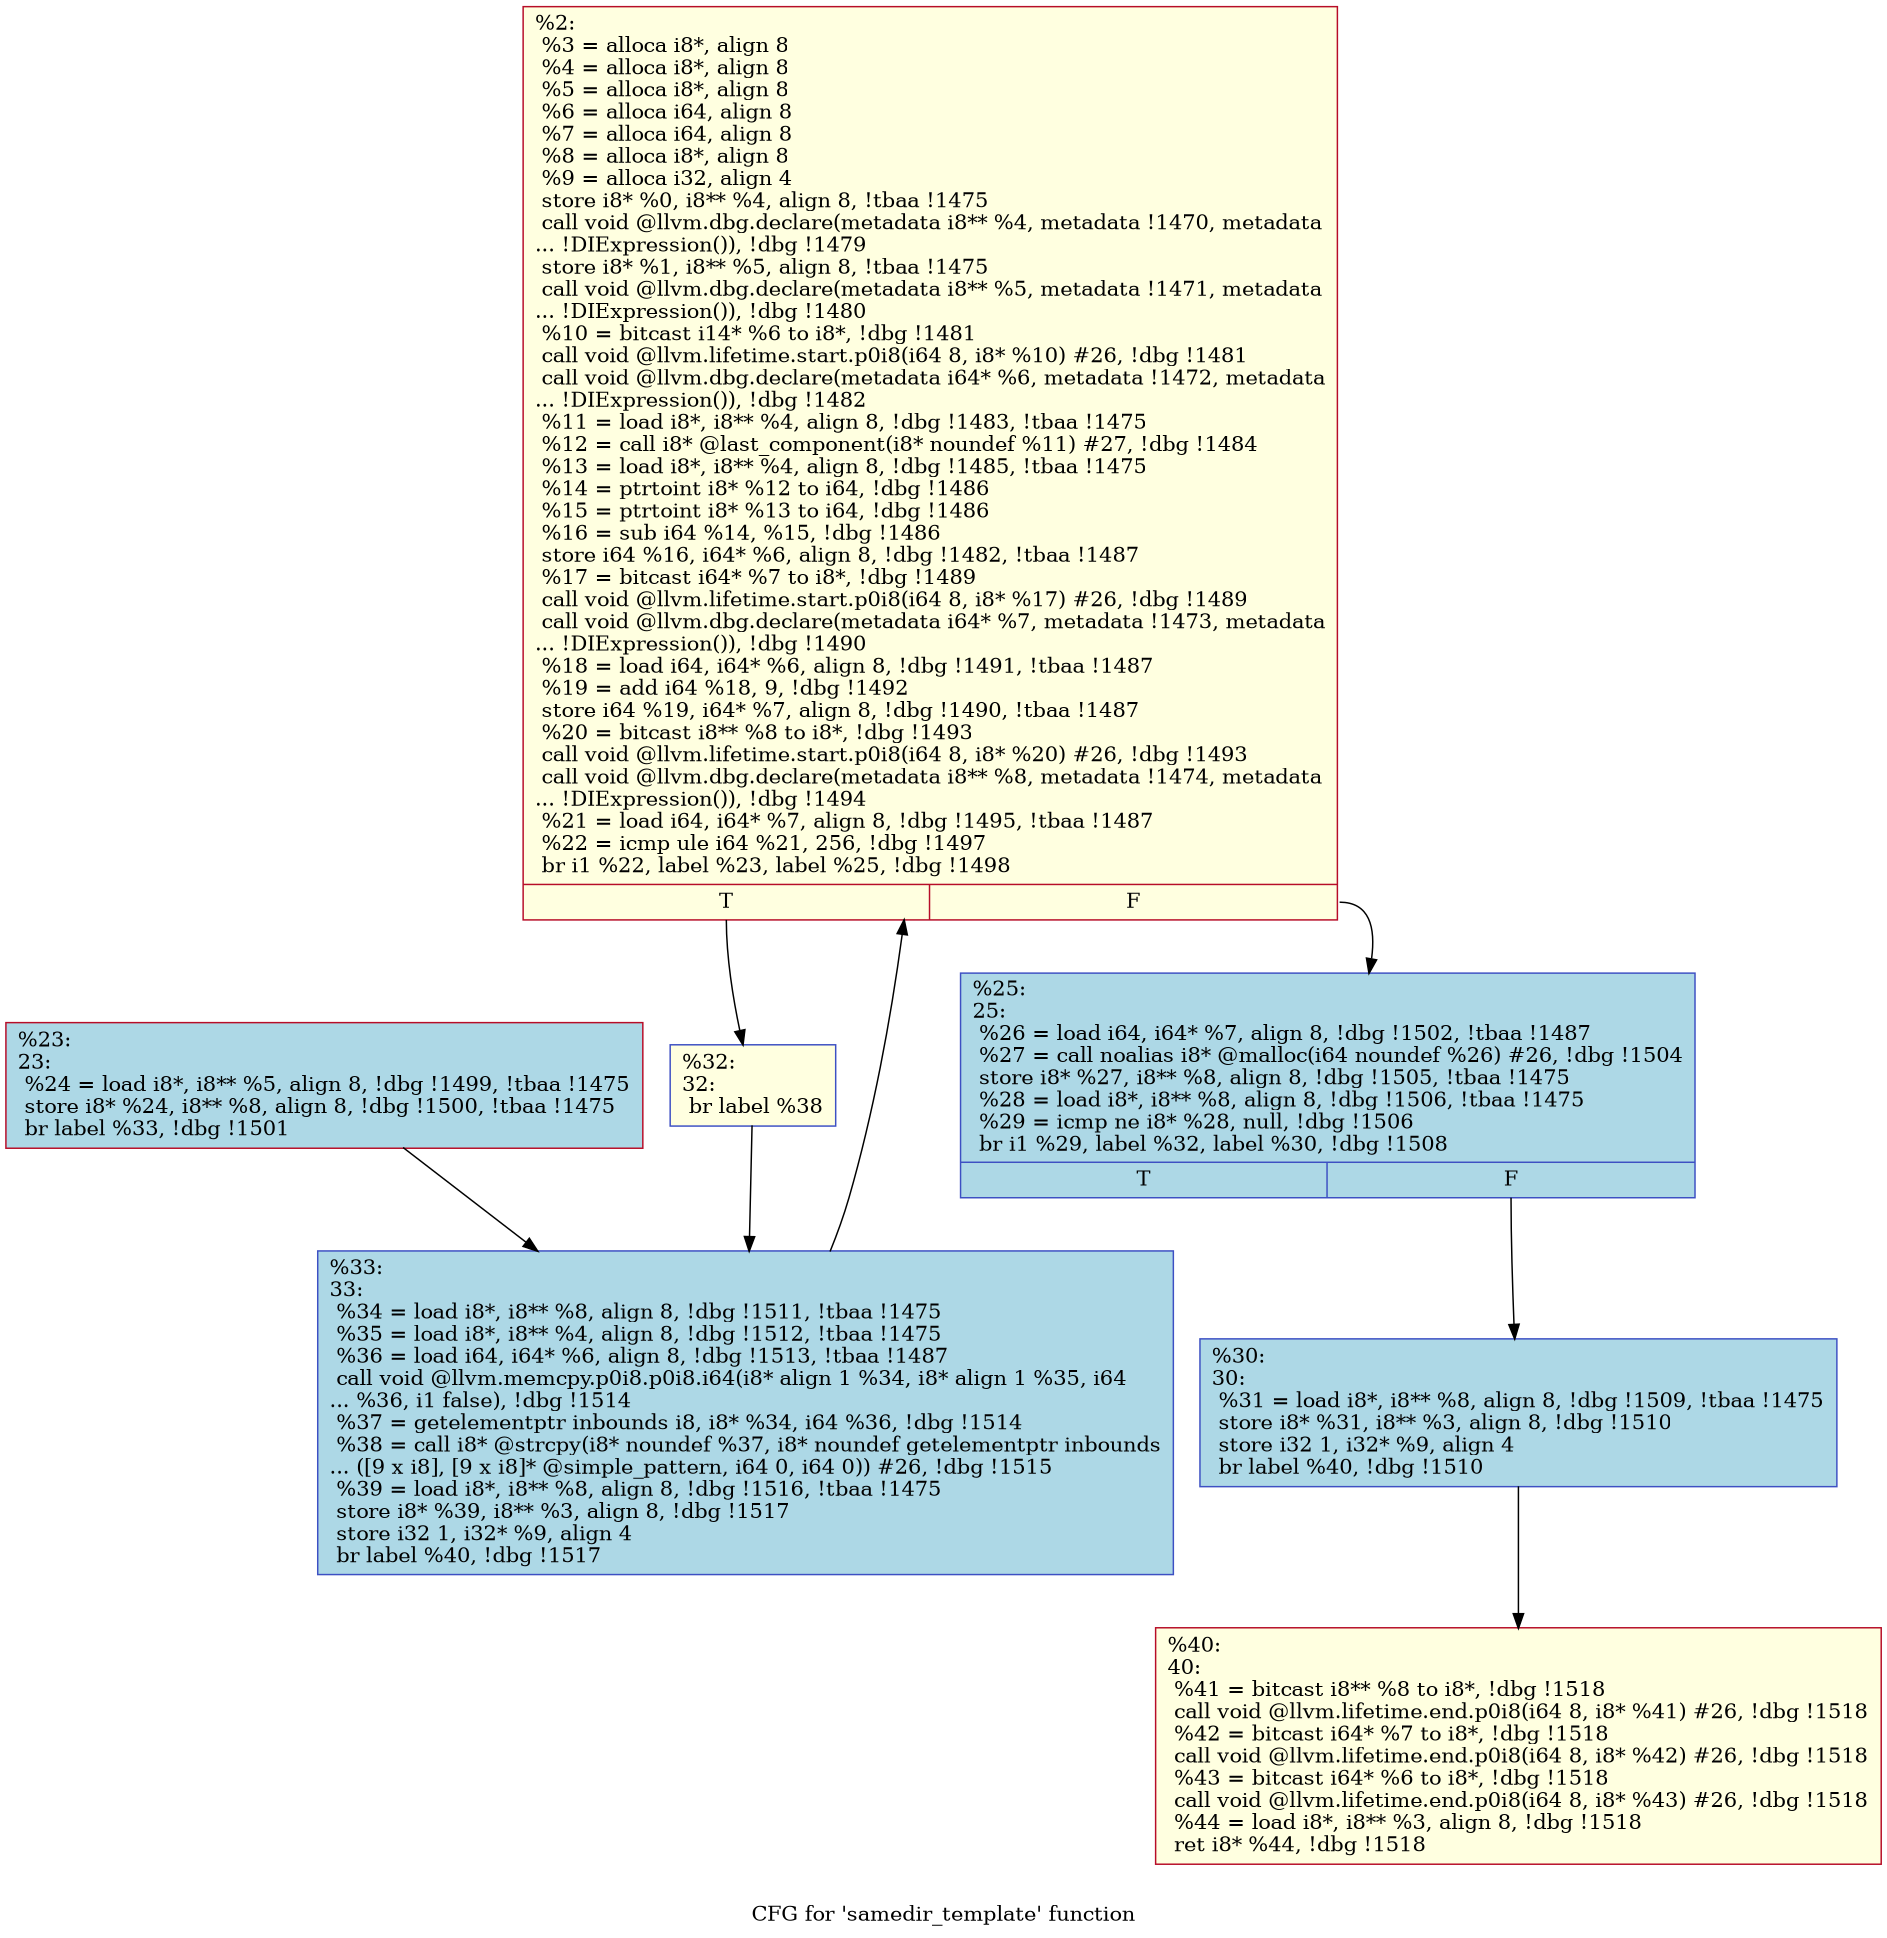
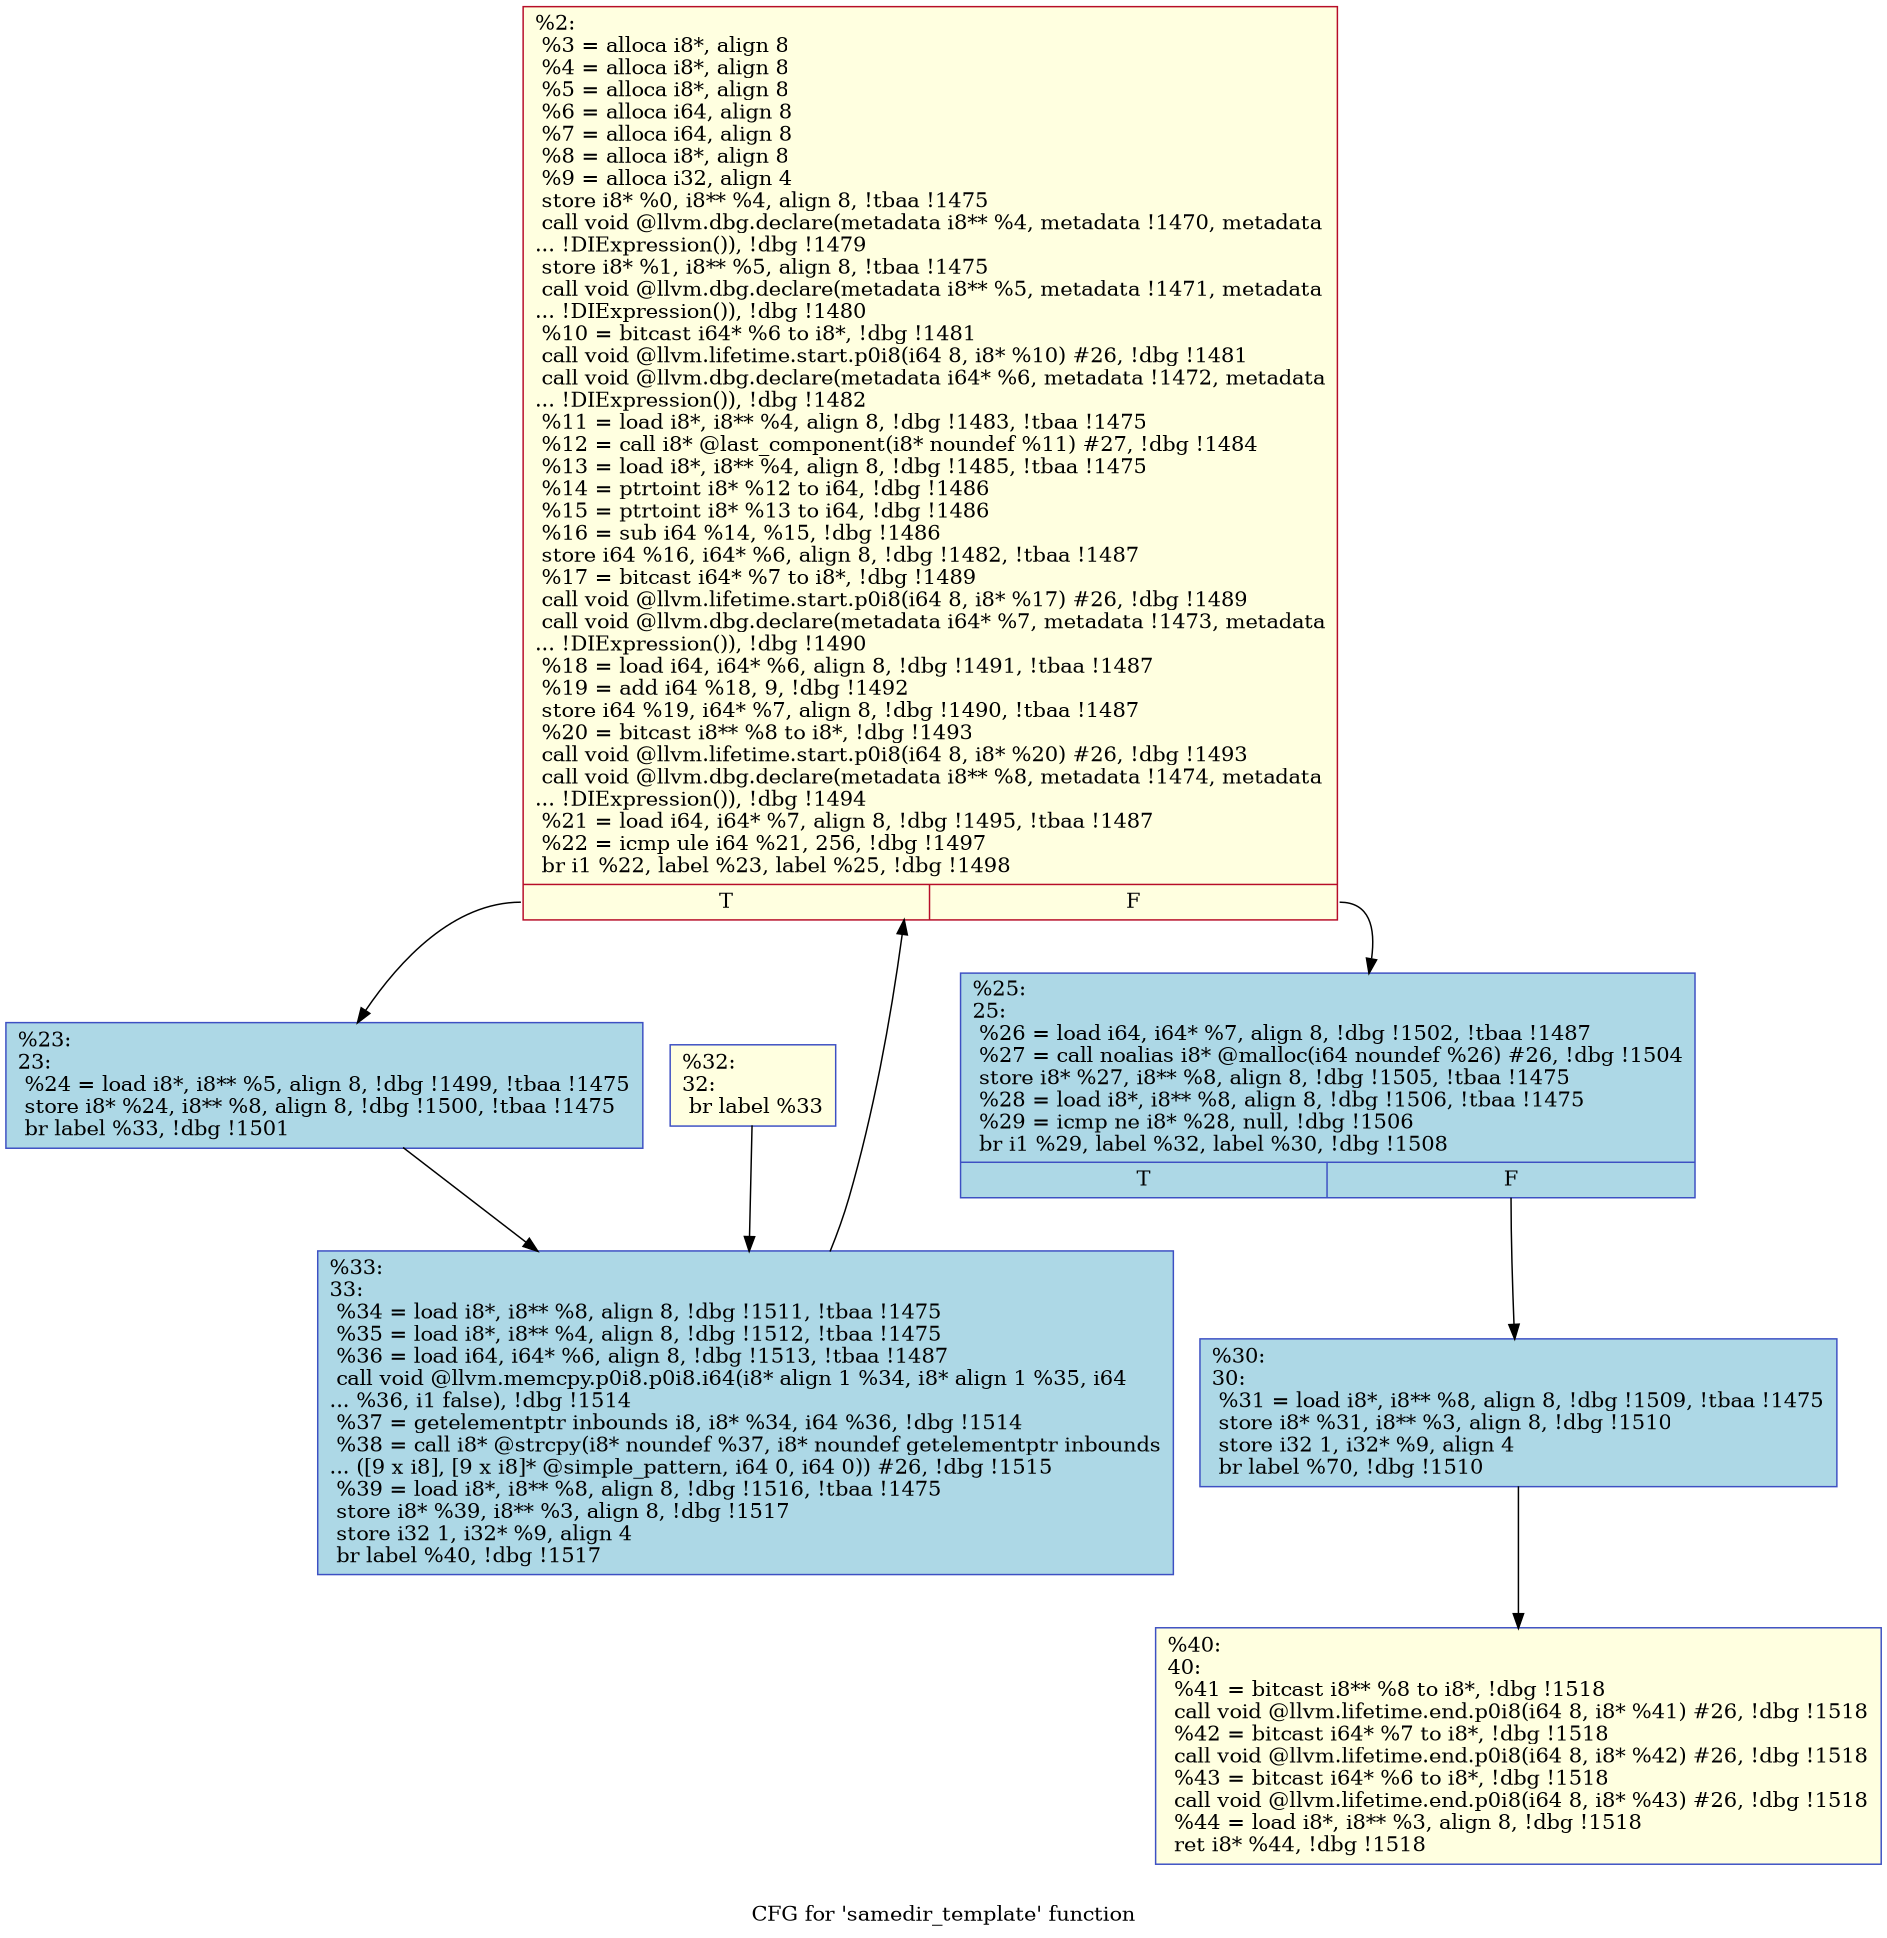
node "%2:": text "%10 = bitcast i14* %6 to i8*, !dbg !1481" -> "%10 = bitcast i64* %6 to i8*, !dbg !1481"
edge "%2:" -> "%32:": now "%2:" -> "%23:"
node "%23:": color #b70d28ff -> #3d50c3ff
node "%32:": text "br label %38" -> "br label %33"
node "%30:": text "br label %40, !dbg !1510" -> "br label %70, !dbg !1510"
node "%40:": color #b70d28ff -> #3d50c3ff
